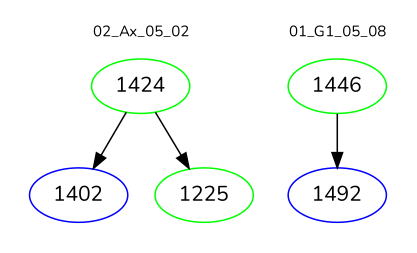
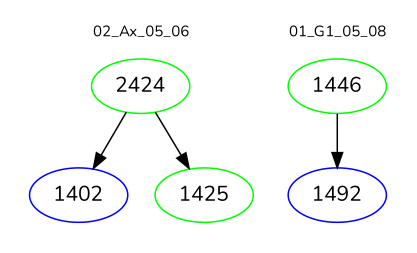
cluster "02_Ax_05_02": label "02_Ax_05_02" -> "02_Ax_05_06"
node "1424": label "1424" -> "2424"
node "1225": label "1225" -> "1425"
